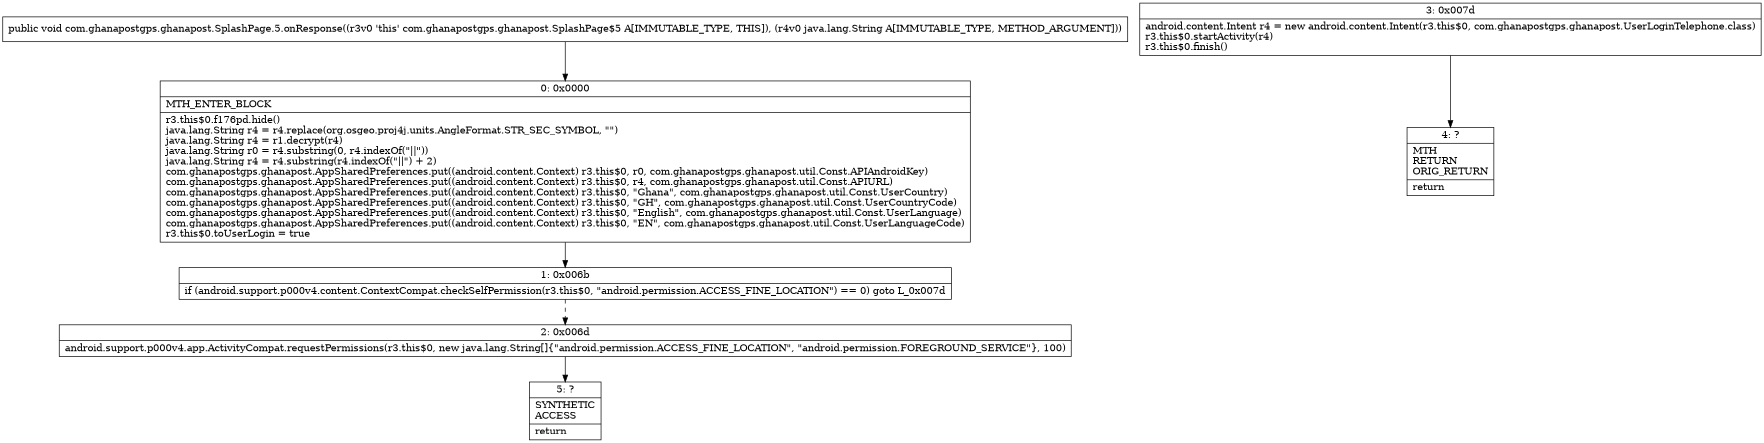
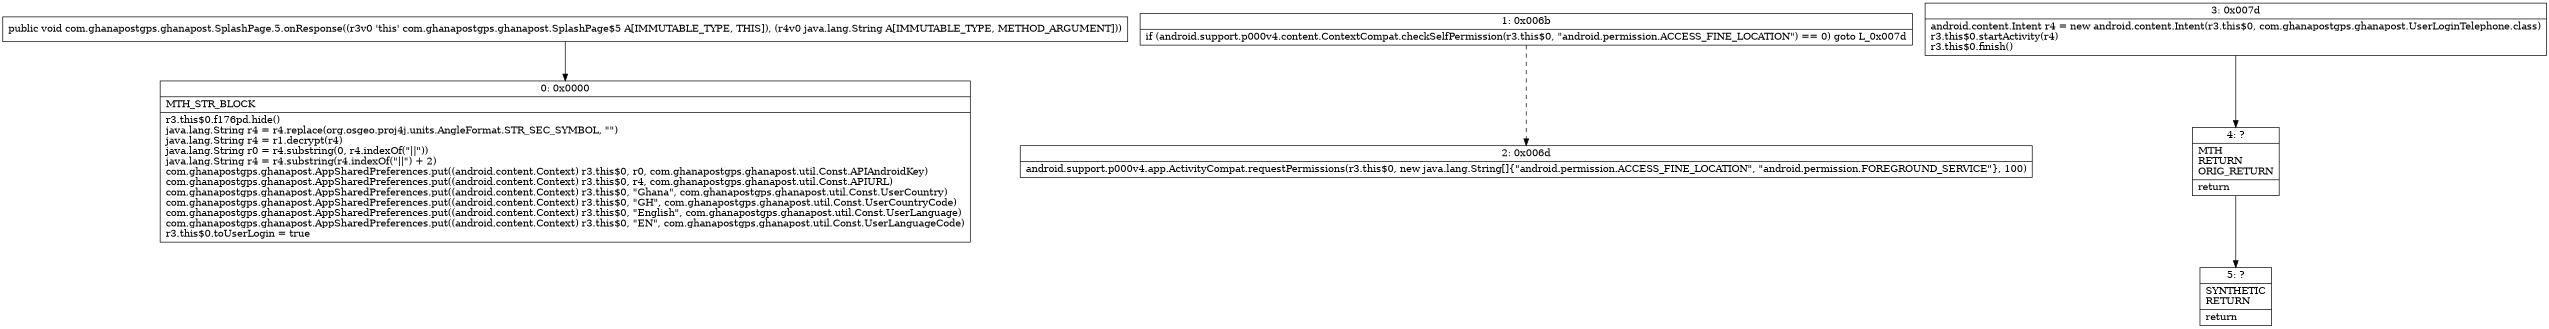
node "0: 0x0000": text "MTH_ENTER_BLOCK" -> "MTH_STR_BLOCK"
edge "0: 0x0000" -> "1: 0x006b": removed
edge "2: 0x006d" -> "5: ?": now "4: ?" -> "5: ?"
node "5: ?": text "ACCESS" -> "RETURN"
